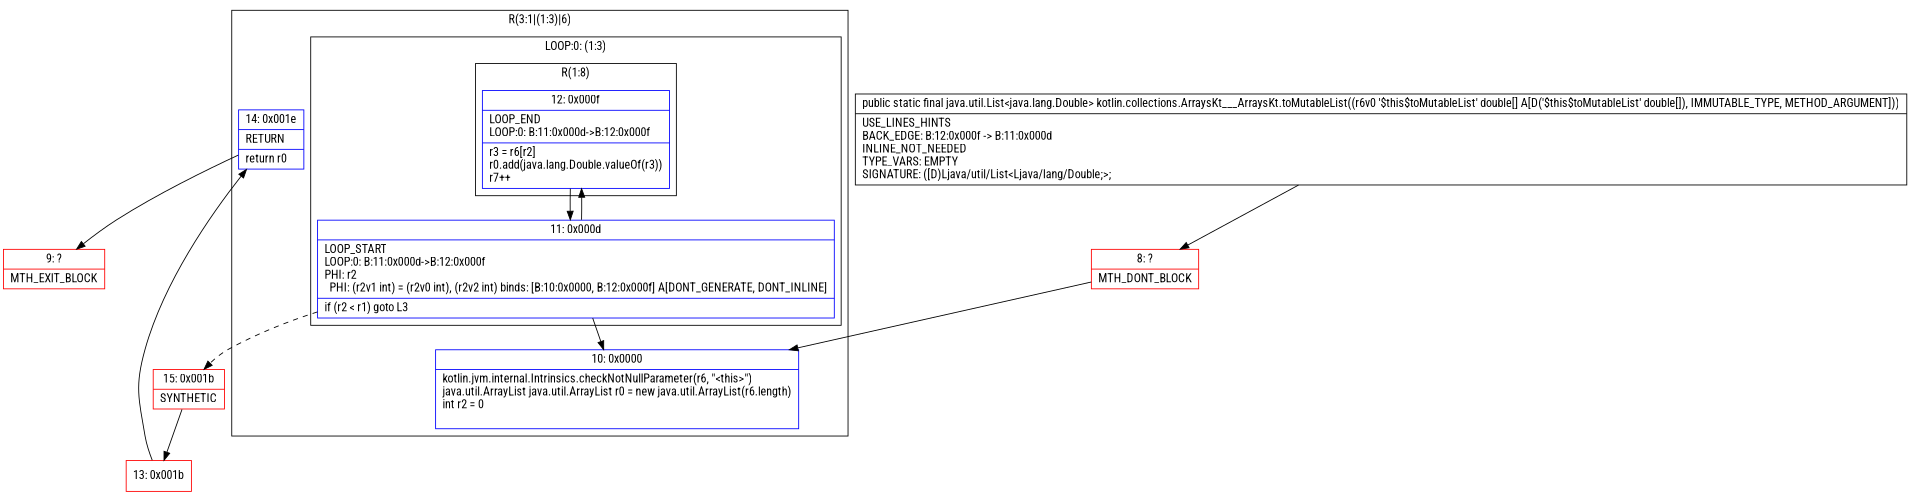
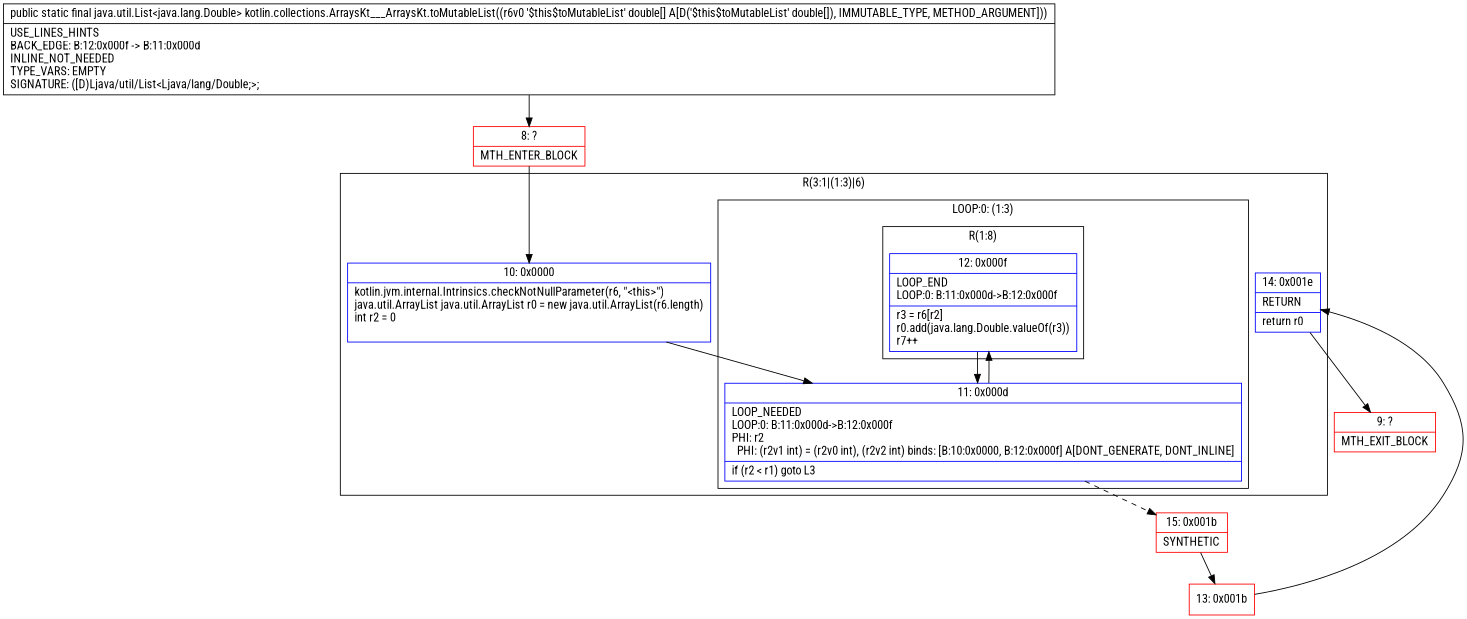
node "11: 0x000d": text "LOOP_START" -> "LOOP_NEEDED"
node "8: ?": text "MTH_DONT_BLOCK" -> "MTH_ENTER_BLOCK"
edge "11: 0x000d" -> "10: 0x0000": reversed
